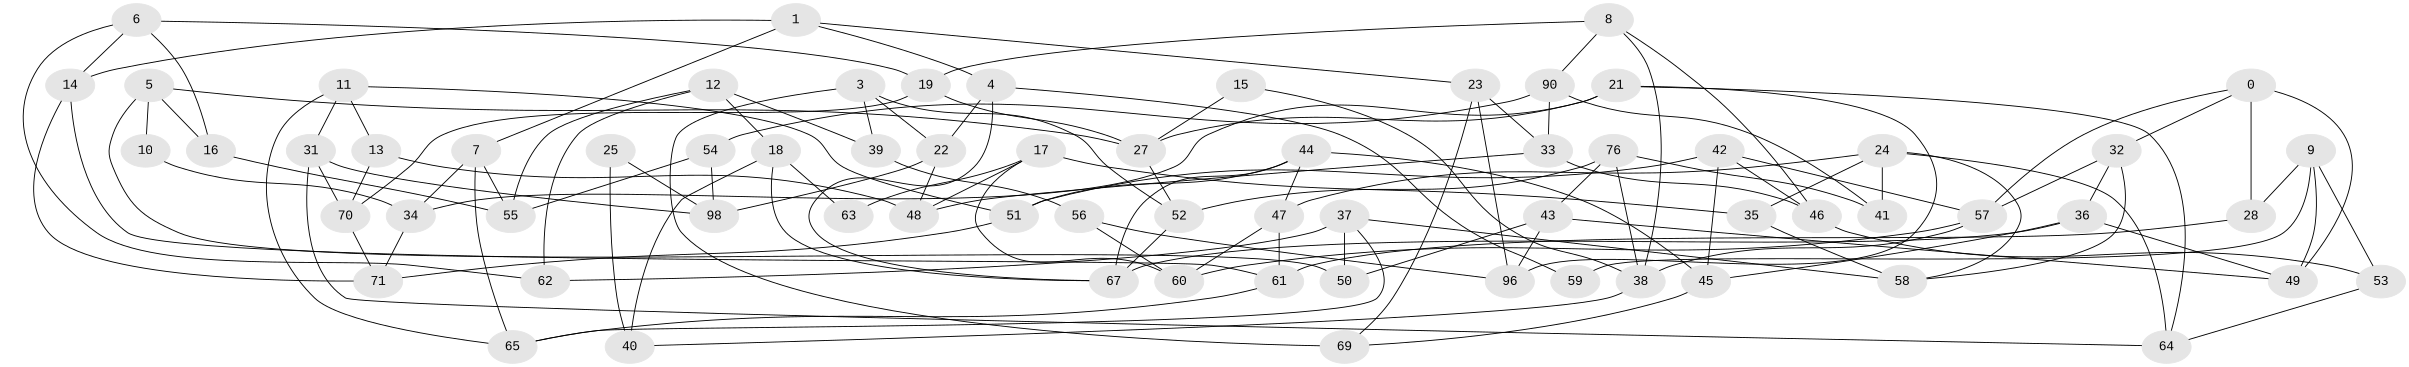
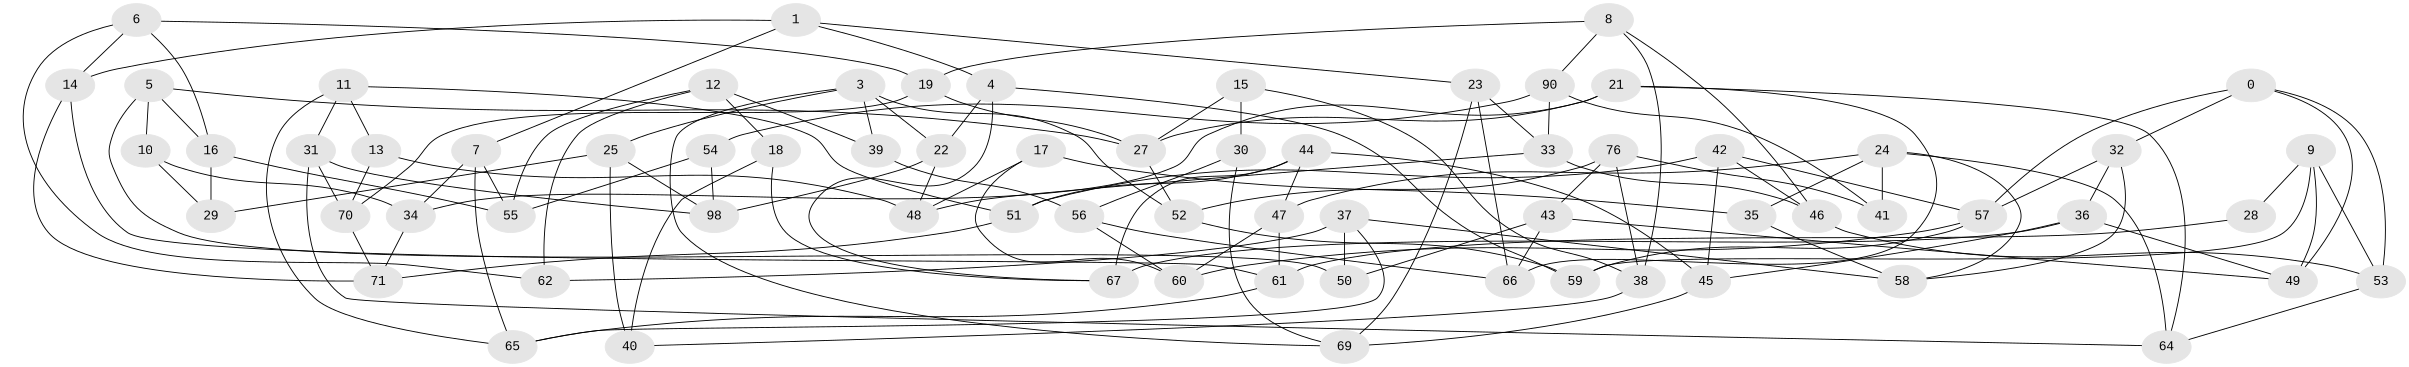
edge "3" -- "25": added
node "30": added
edge "0" -- "28": now "0" -- "53"
node "29": added
node "63": removed
edge "57" -- "38": now "57" -- "59"
edge "52" -- "67": now "52" -- "59"
node "96": label "96" -> "66"
